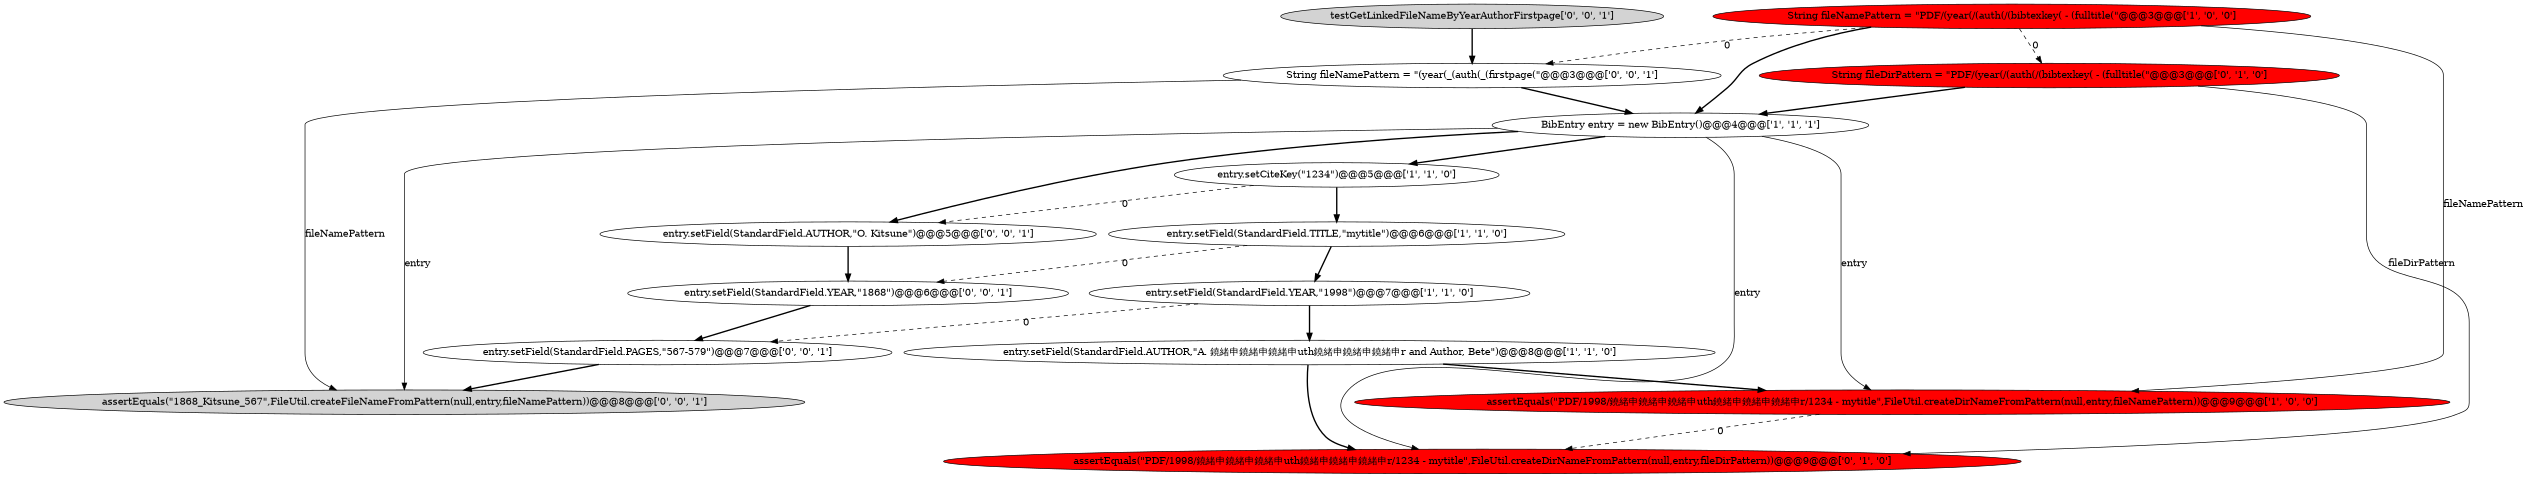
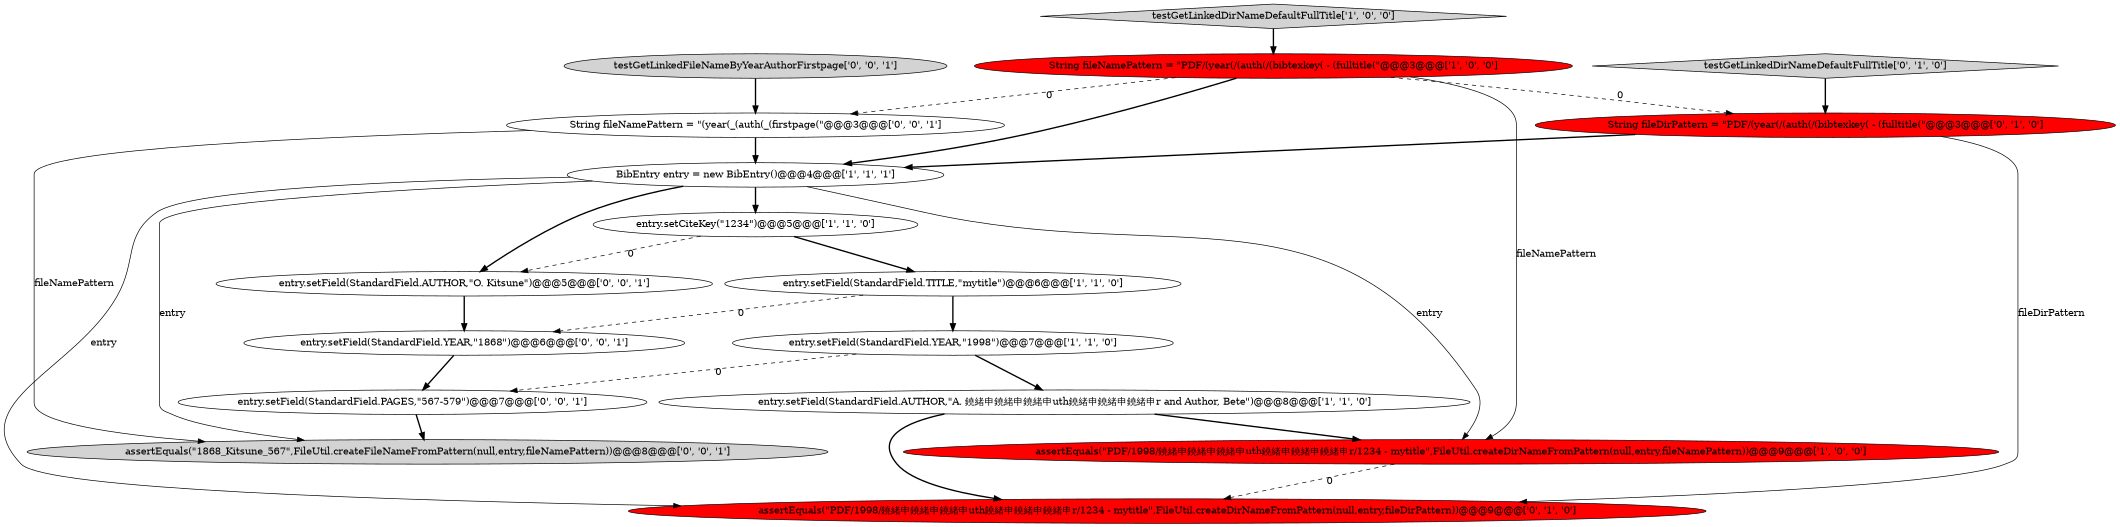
node "testGetLinkedDirNameDefaultFullTitle['1', '0', '0']": added
node "testGetLinkedDirNameDefaultFullTitle['0', '1', '0']": added
